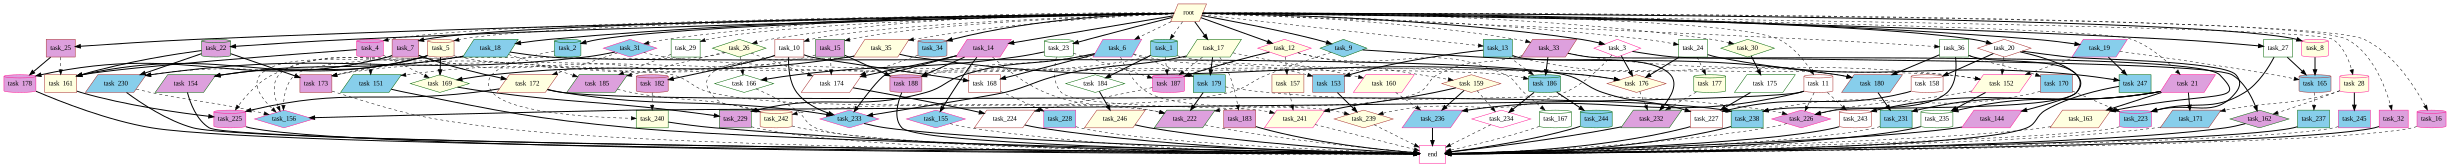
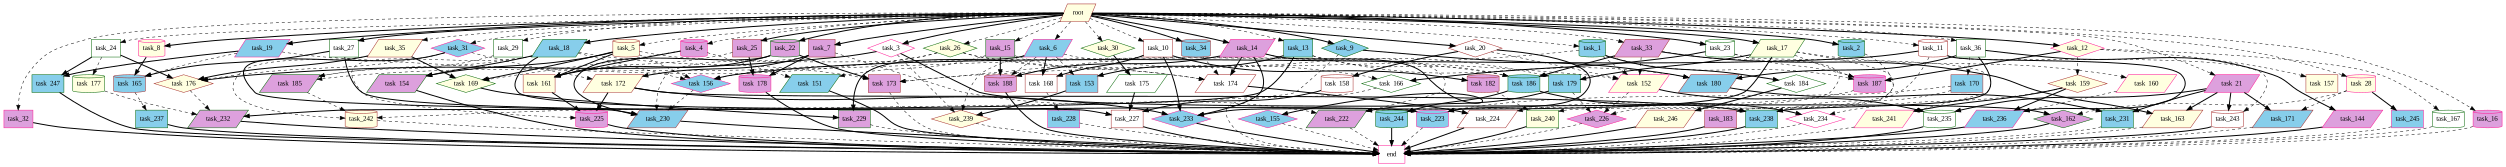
edge "task_230" -> "task_156": reversed
edge "task_157" -> "task_241": removed
edge "task_20" -> "task_226": removed
